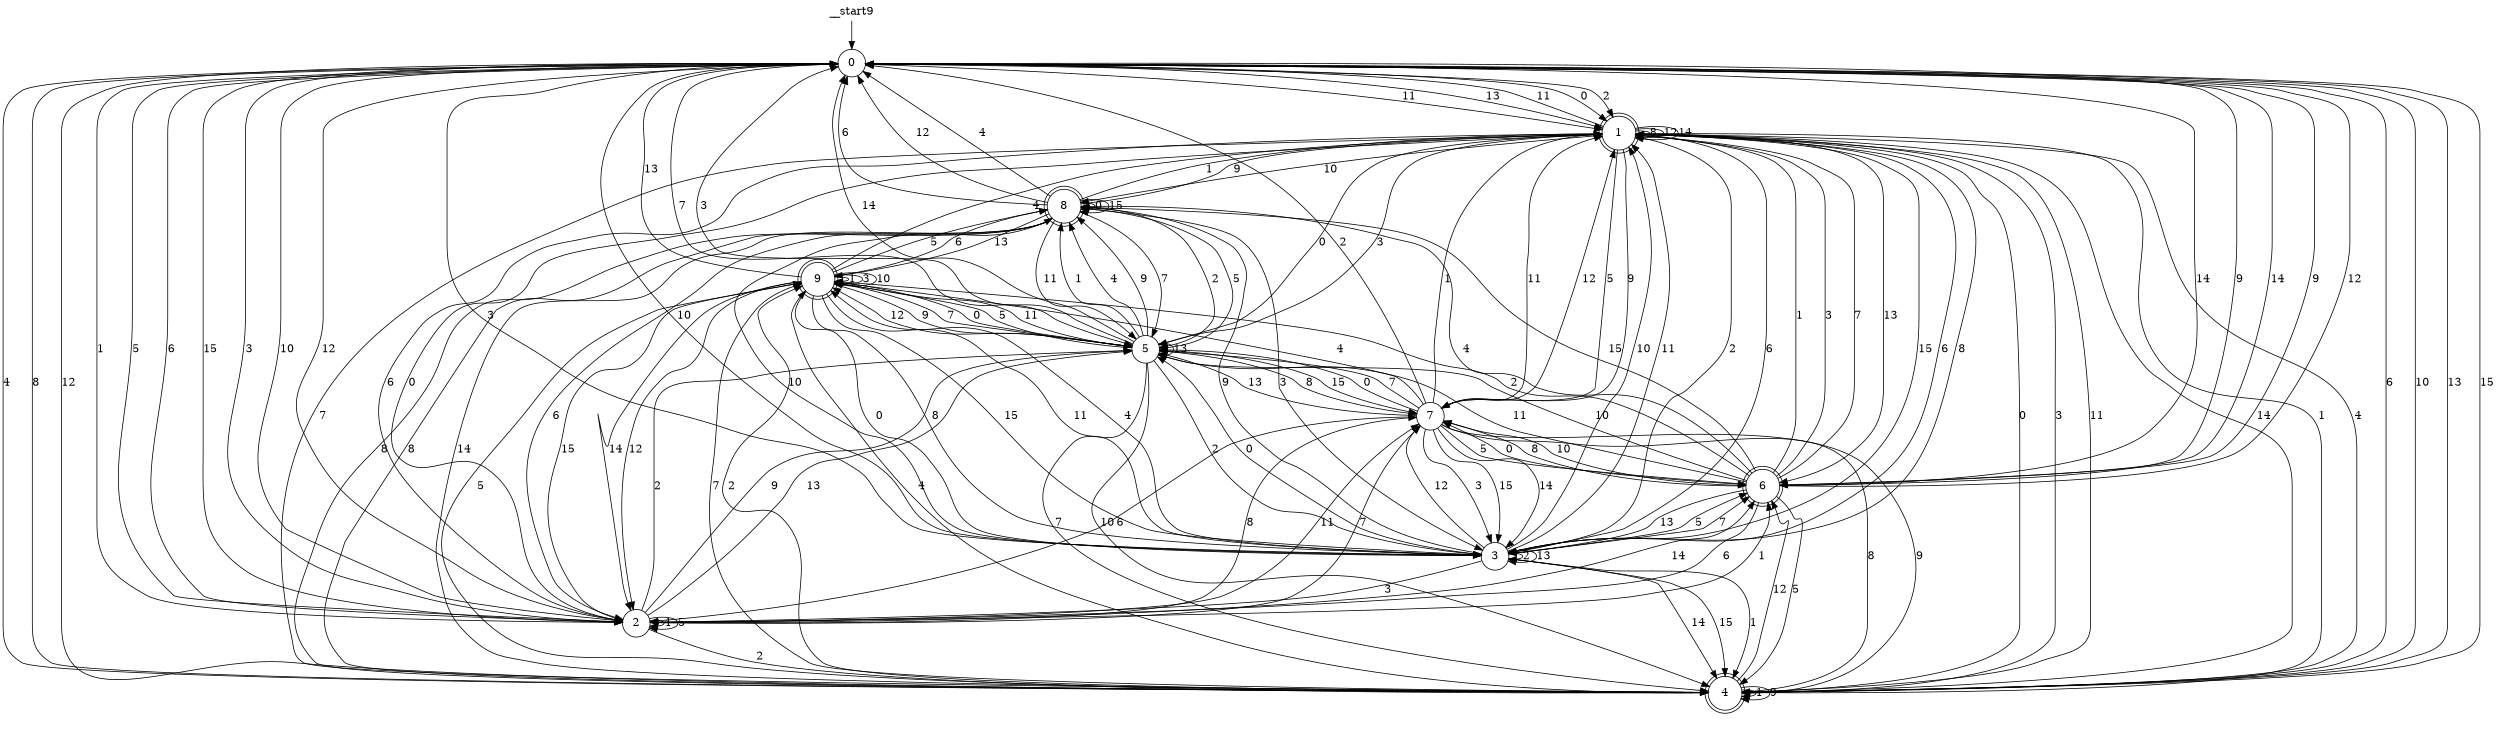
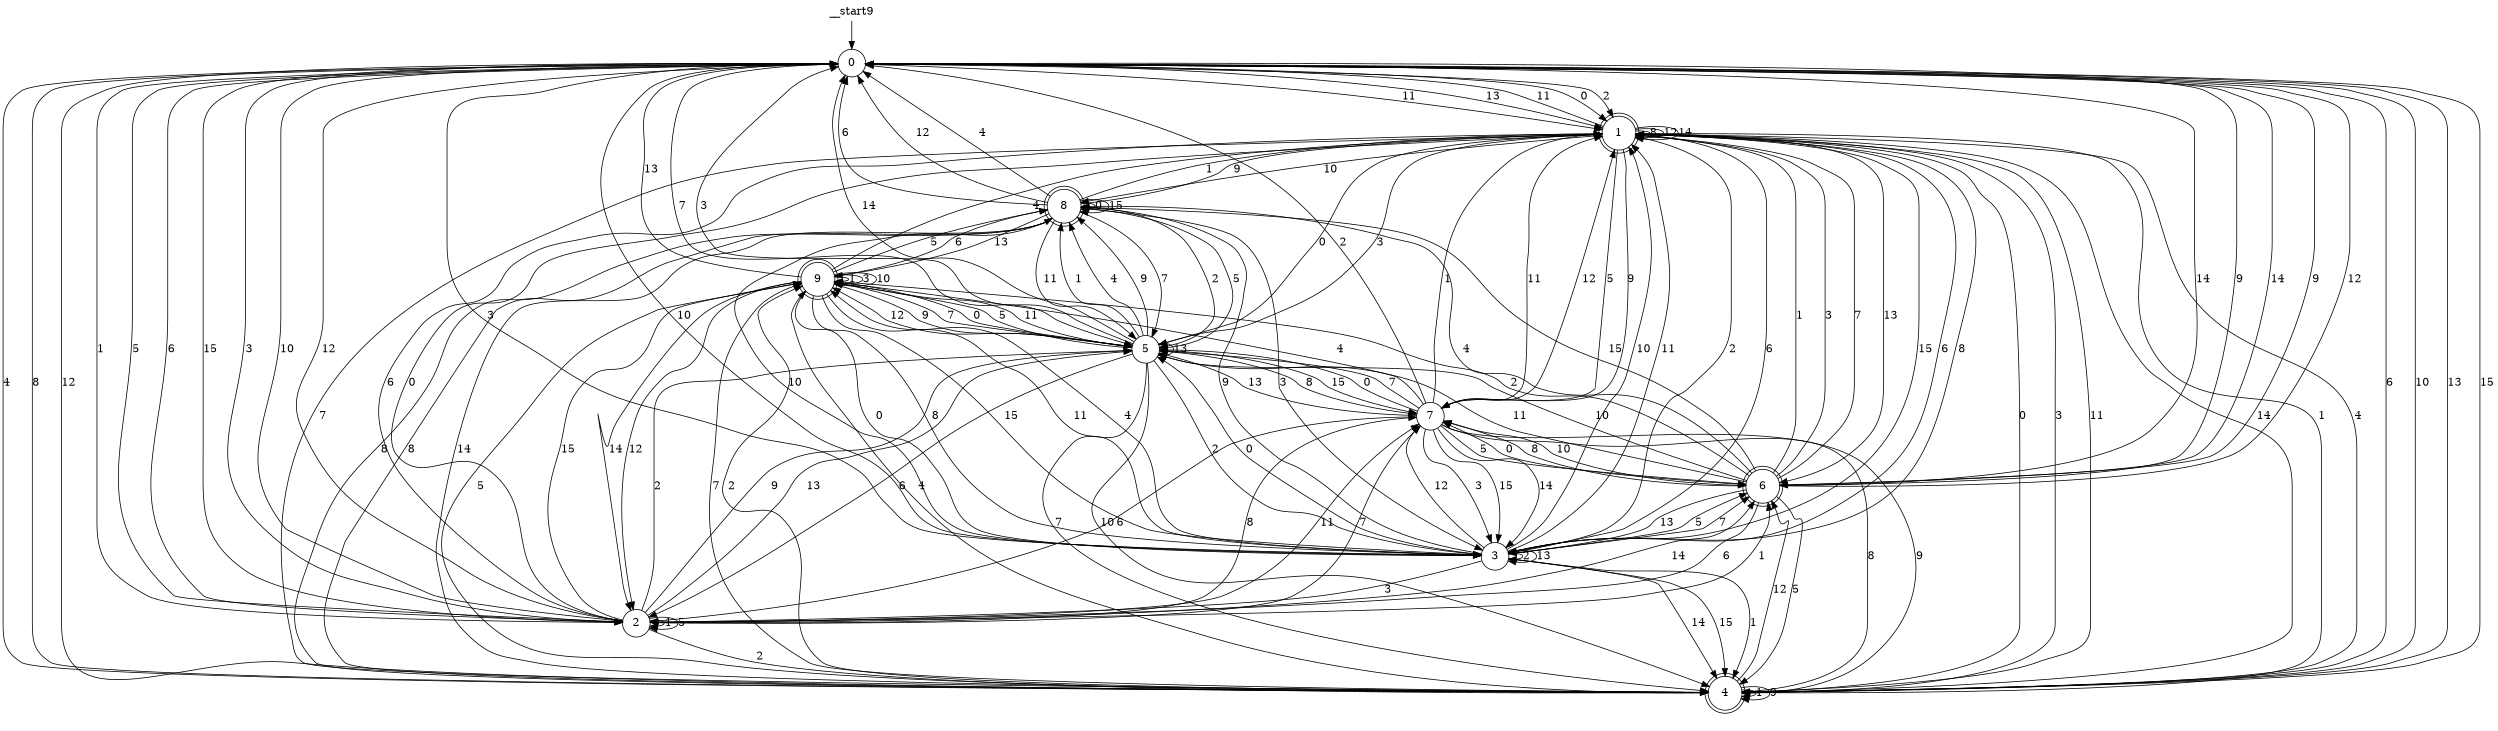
edge "8" -> "2": now "5" -> "2"
